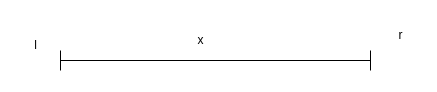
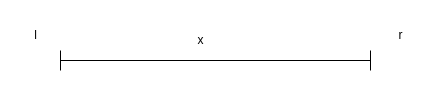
node "l": moved (36, 46) -> (36, 36)
